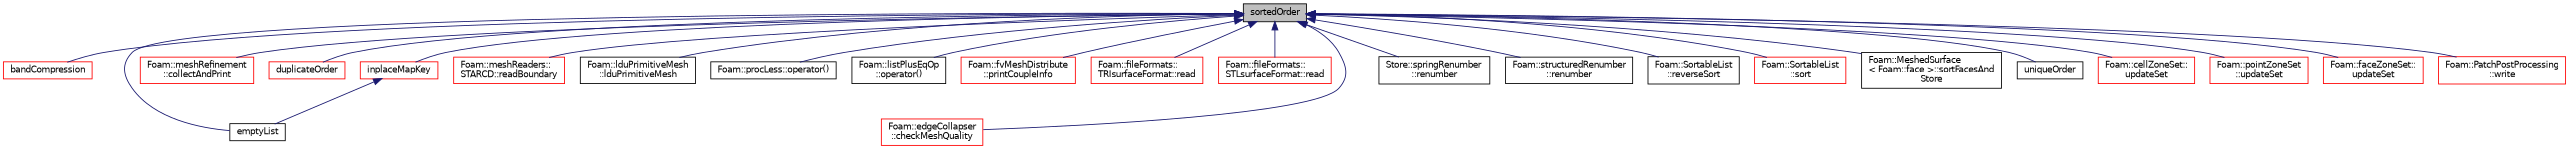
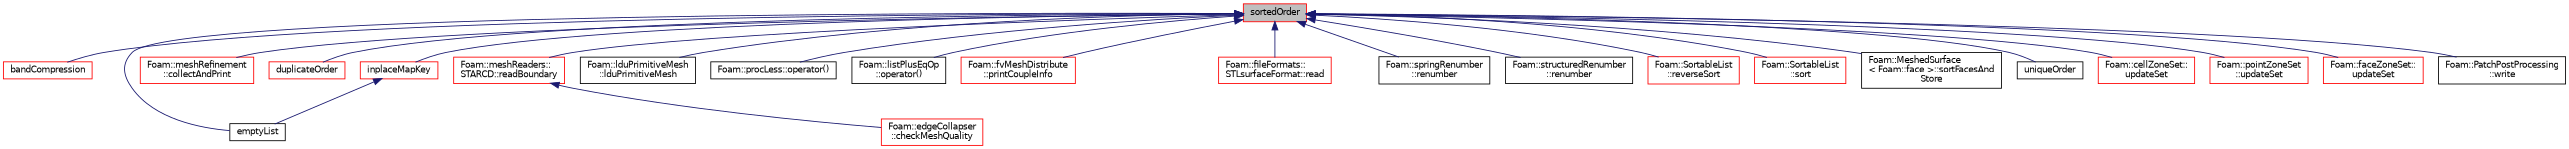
node "sortedOrder": color black -> red
node "Foam::fileFormats:: TRIsurfaceFormat::read": removed
node "Store::springRenumber ::renumber": label "Store::springRenumber ::renumber" -> "Foam::springRenumber ::renumber"
node "Foam::SortableList ::reverseSort": color black -> red
node "Foam::PatchPostProcessing ::write": color red -> black
edge "Foam::edgeCollapser ::checkMeshQuality" -> "sortedOrder": now "Foam::edgeCollapser ::checkMeshQuality" -> "Foam::meshReaders:: STARCD::readBoundary"
